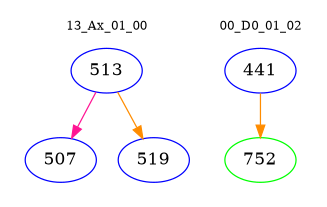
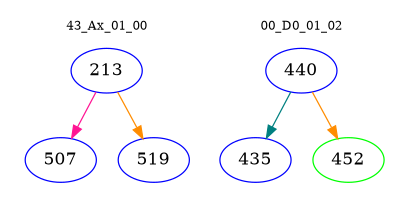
cluster "13_Ax_01_00": label "13_Ax_01_00" -> "43_Ax_01_00"
node "513": label "513" -> "213"
node "441": label "441" -> "440"
node "435": added
node "752": label "752" -> "452"
